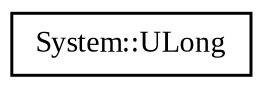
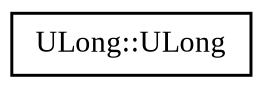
node "System::ULong": label "System::ULong" -> "ULong::ULong"
